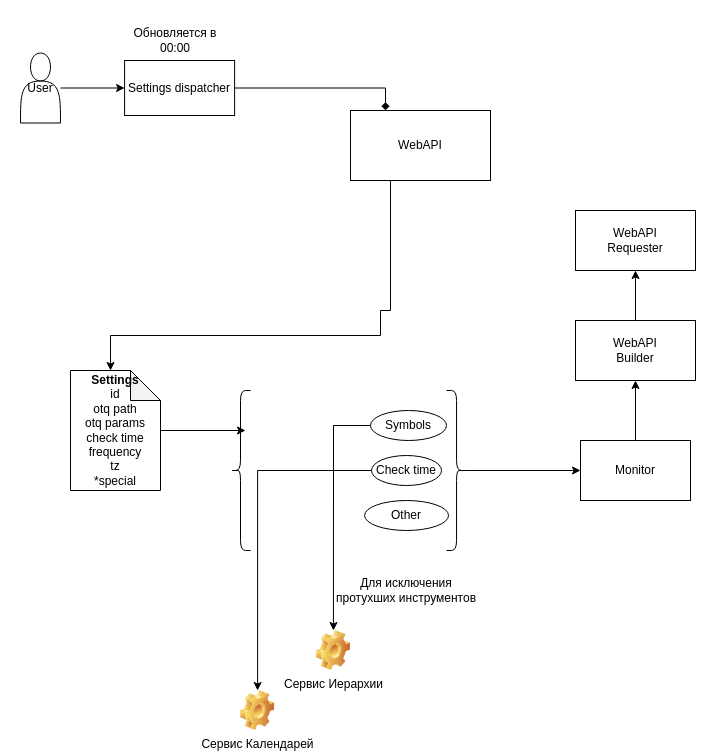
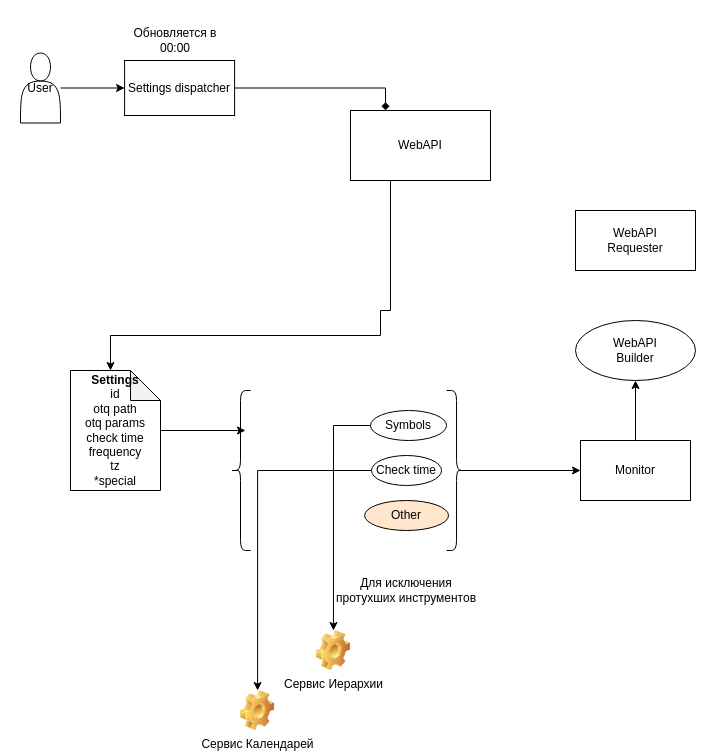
edge "WebAPI Builder" -> "WebAPI Requester": removed
node "WebAPI Builder": shape rectangle -> ellipse
node "Other": fillcolor #ffffff -> #ffe6cc
